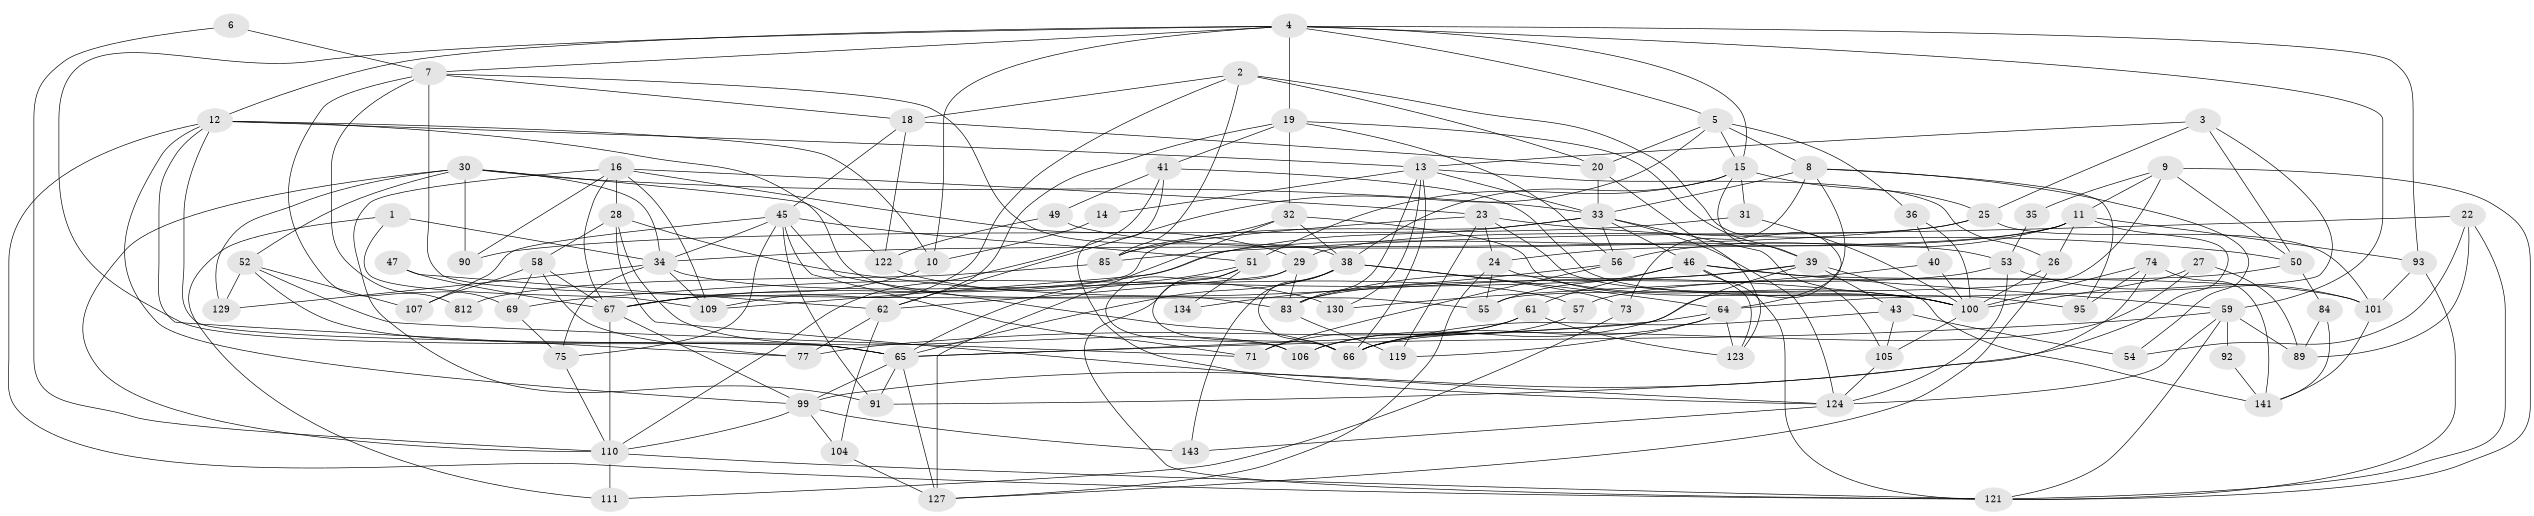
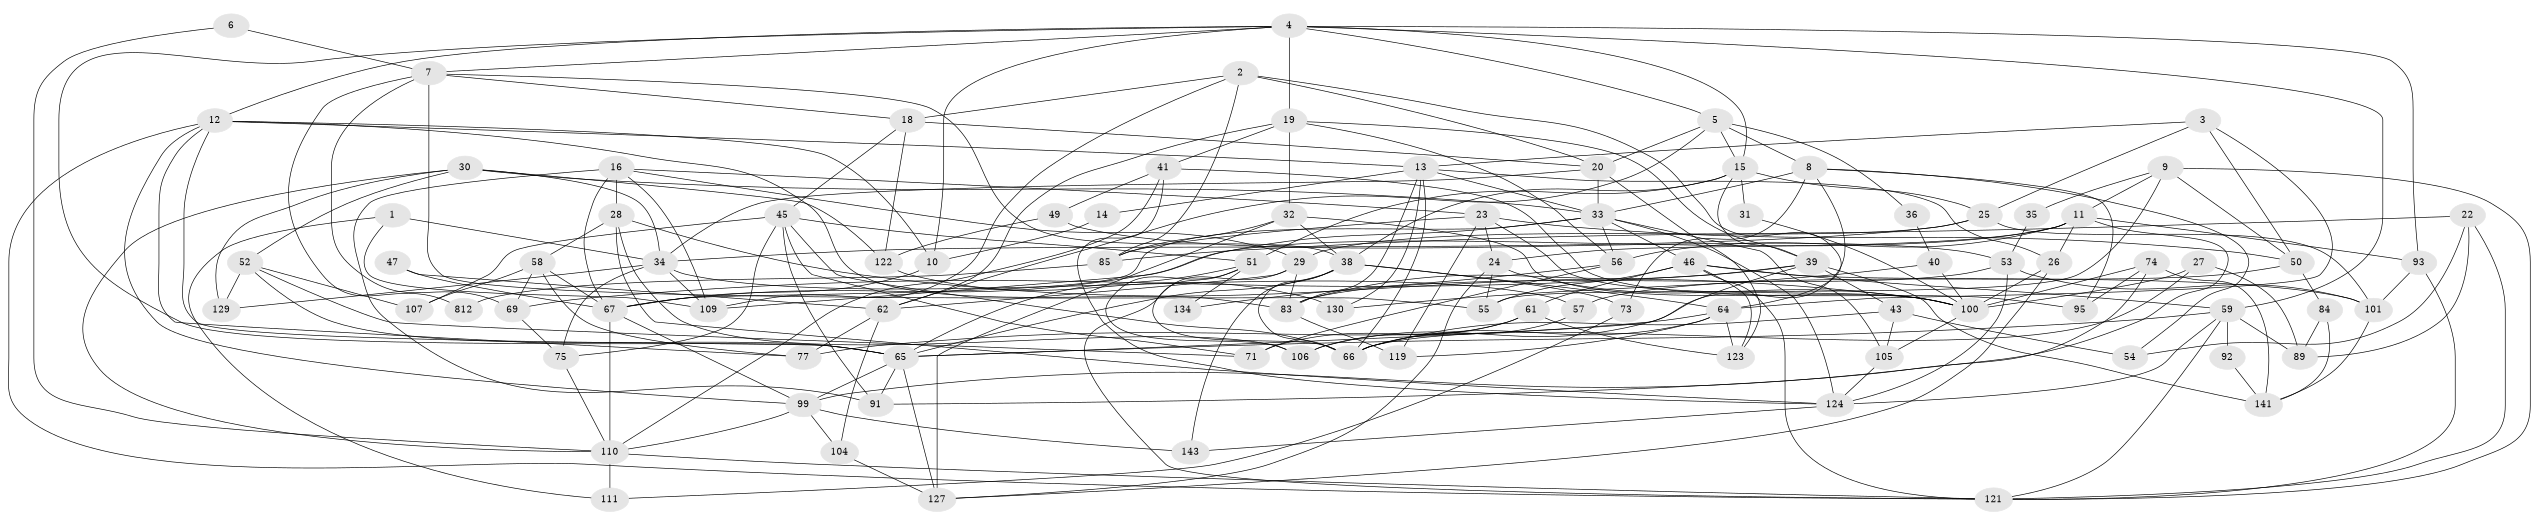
edge "45" -- "34": now "20" -- "34"
edge "36" -- "100": removed
node "90": removed
